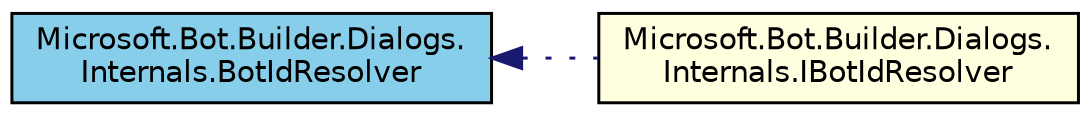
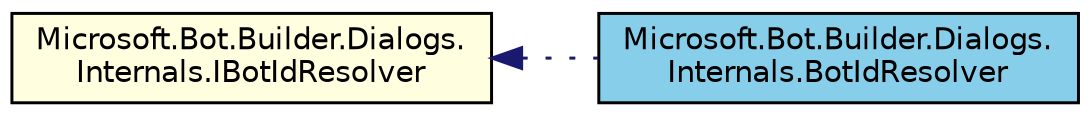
edge "Microsoft.Bot.Builder.Dialogs. Internals.IBotIdResolver" -> "Microsoft.Bot.Builder.Dialogs. Internals.BotIdResolver": reversed
